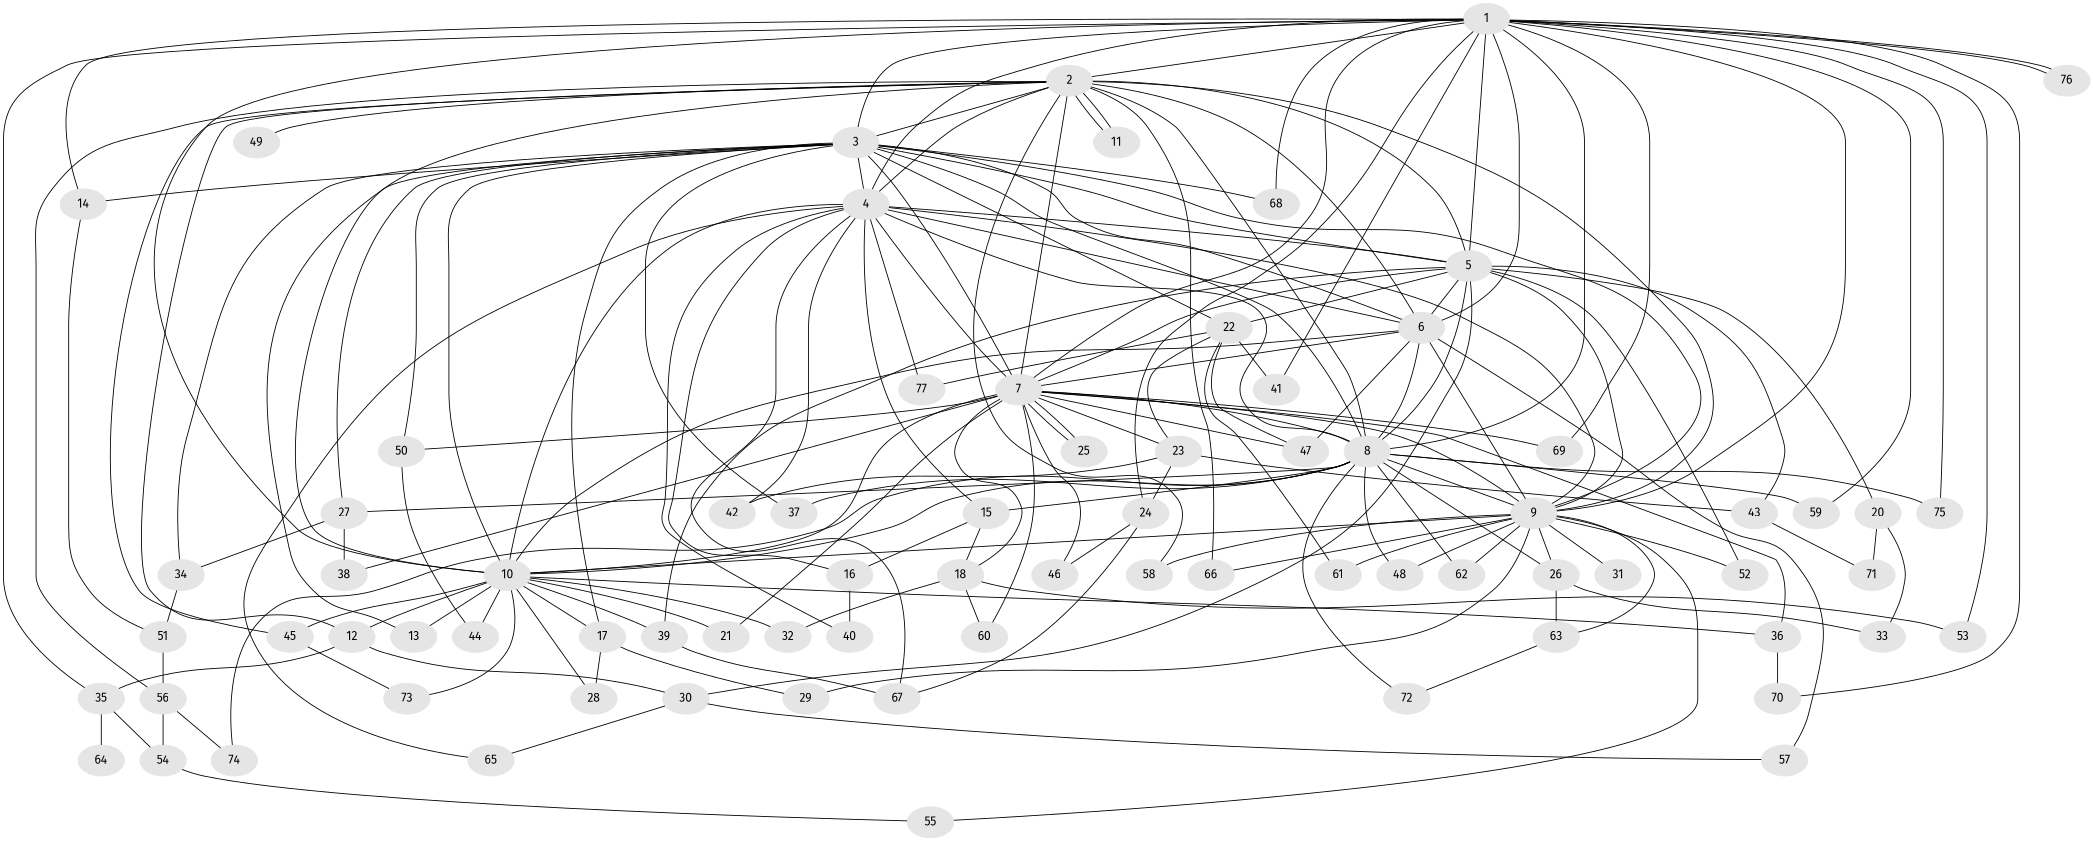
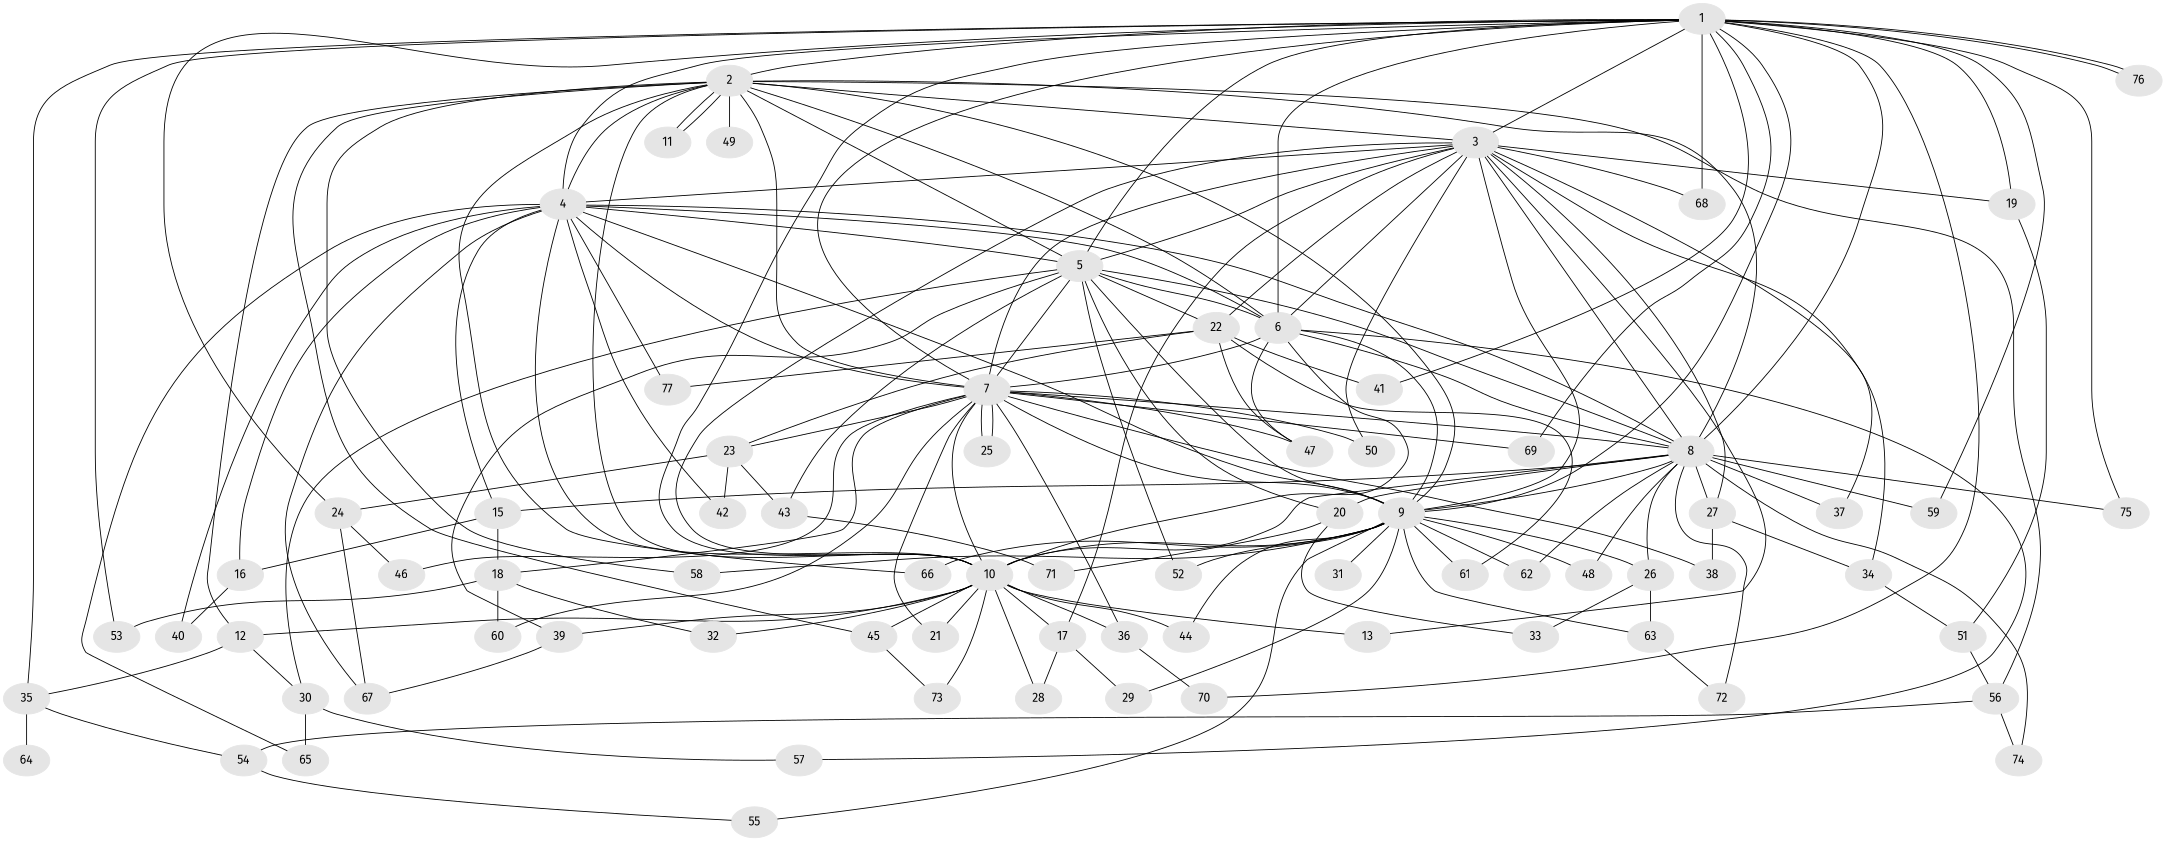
node "14": label "14" -> "19"
edge "8" -- "20": added
edge "50" -- "44": now "9" -- "44"
